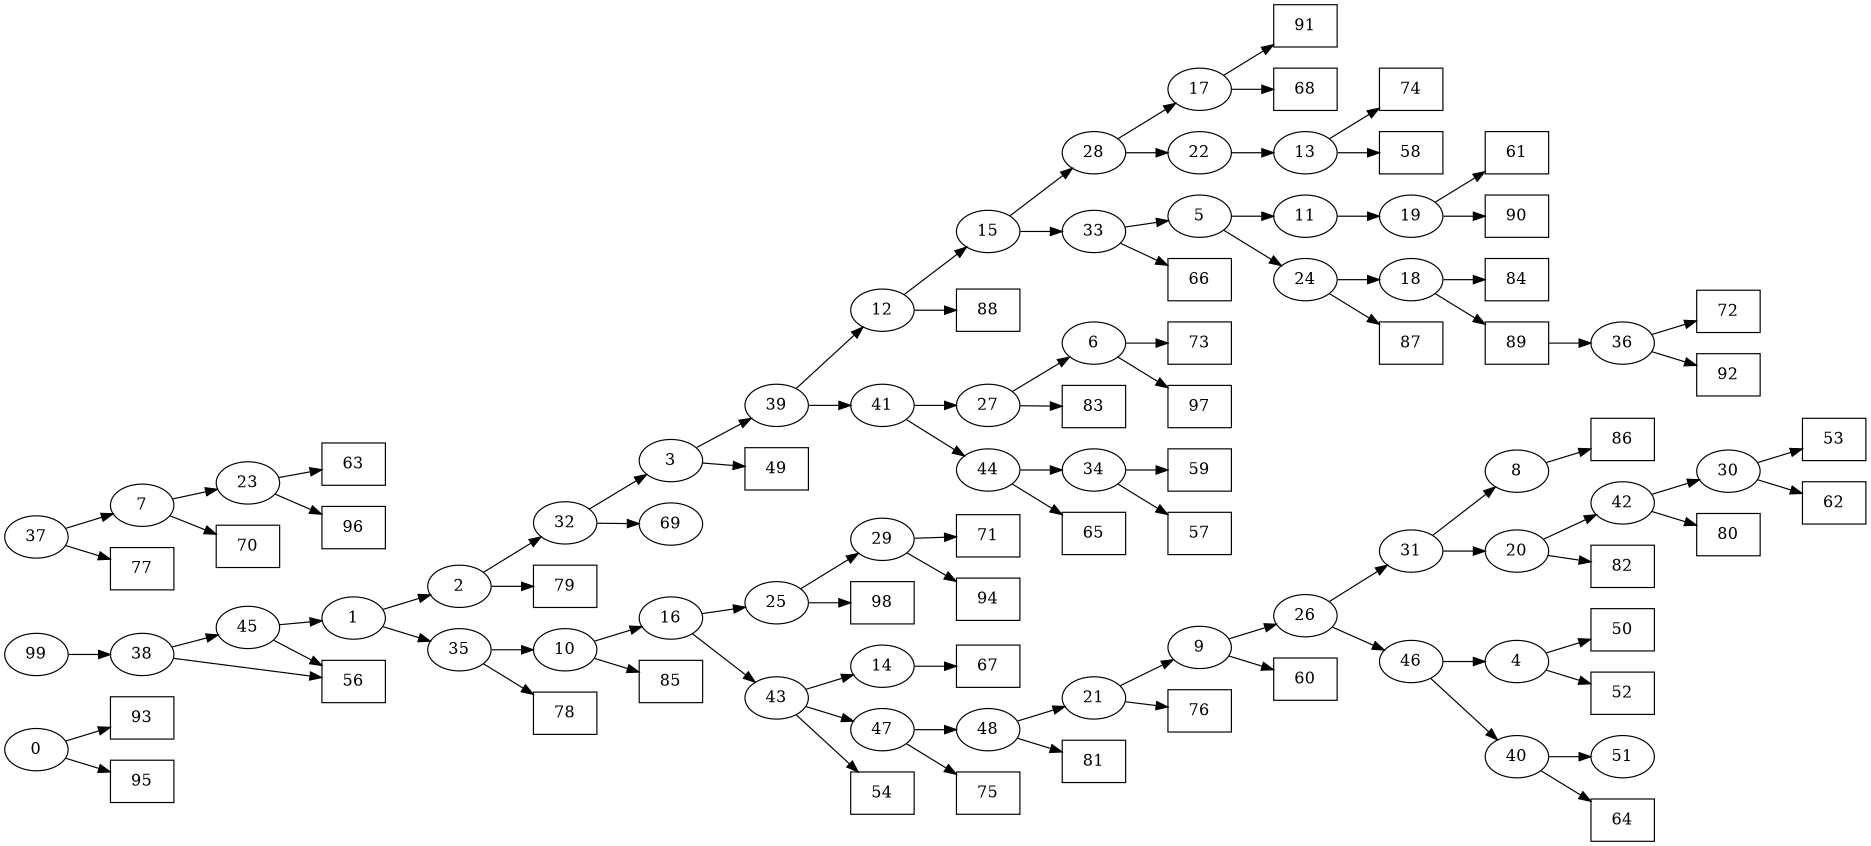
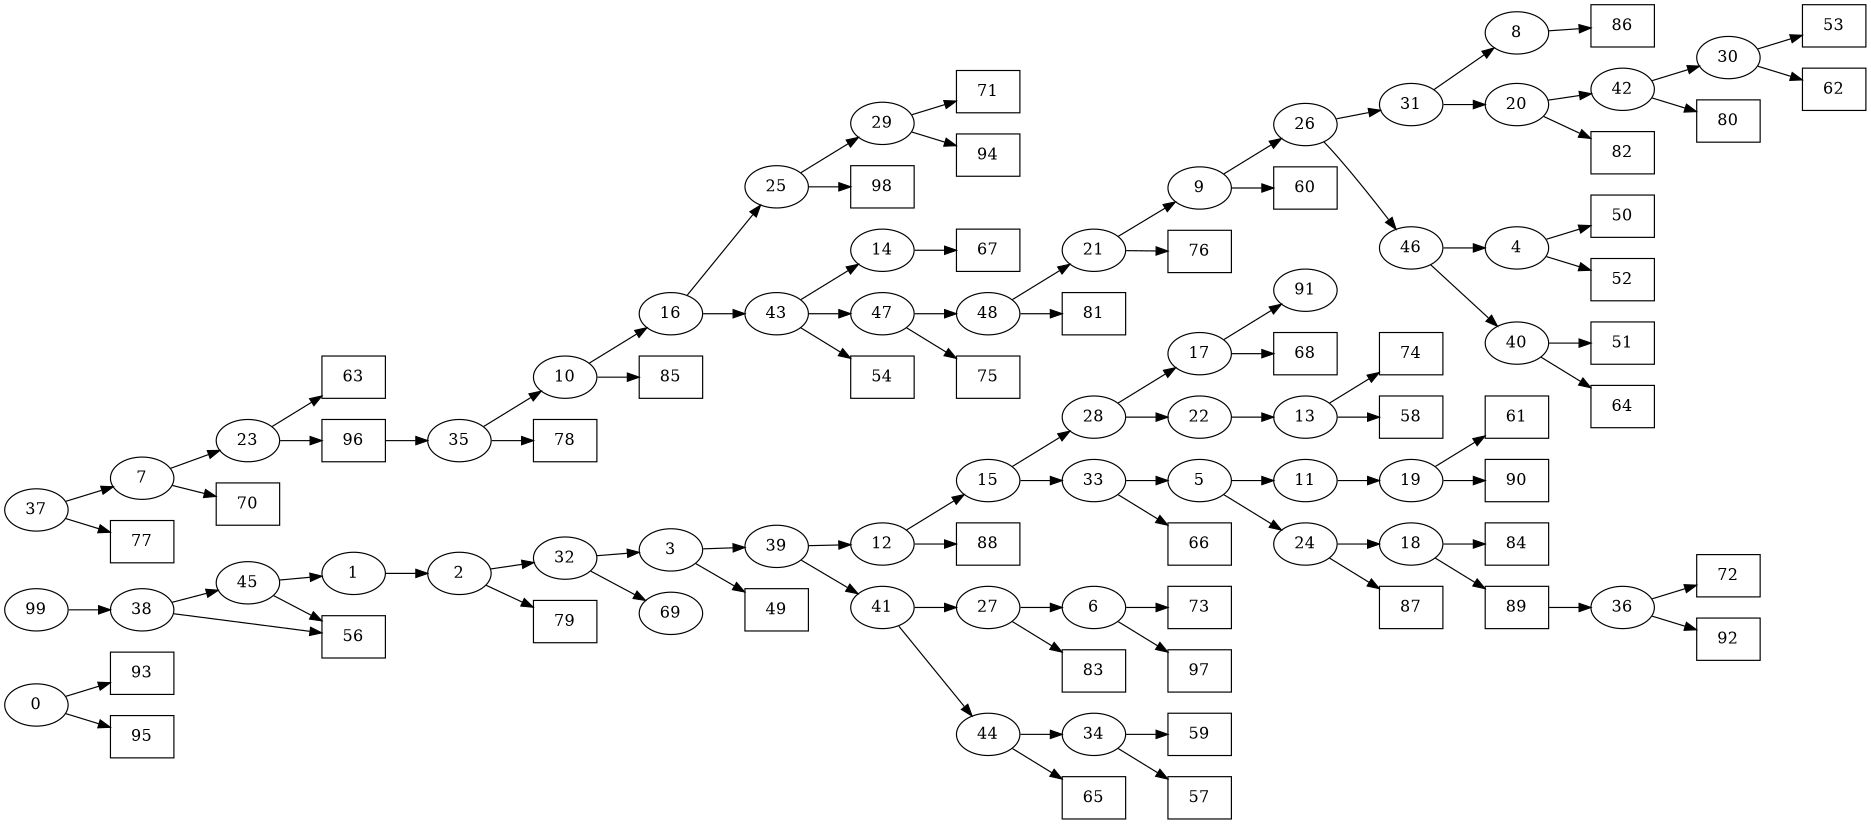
node "91": shape box -> ellipse
edge "1" -> "35": now "96" -> "35"
node "51": shape ellipse -> box
